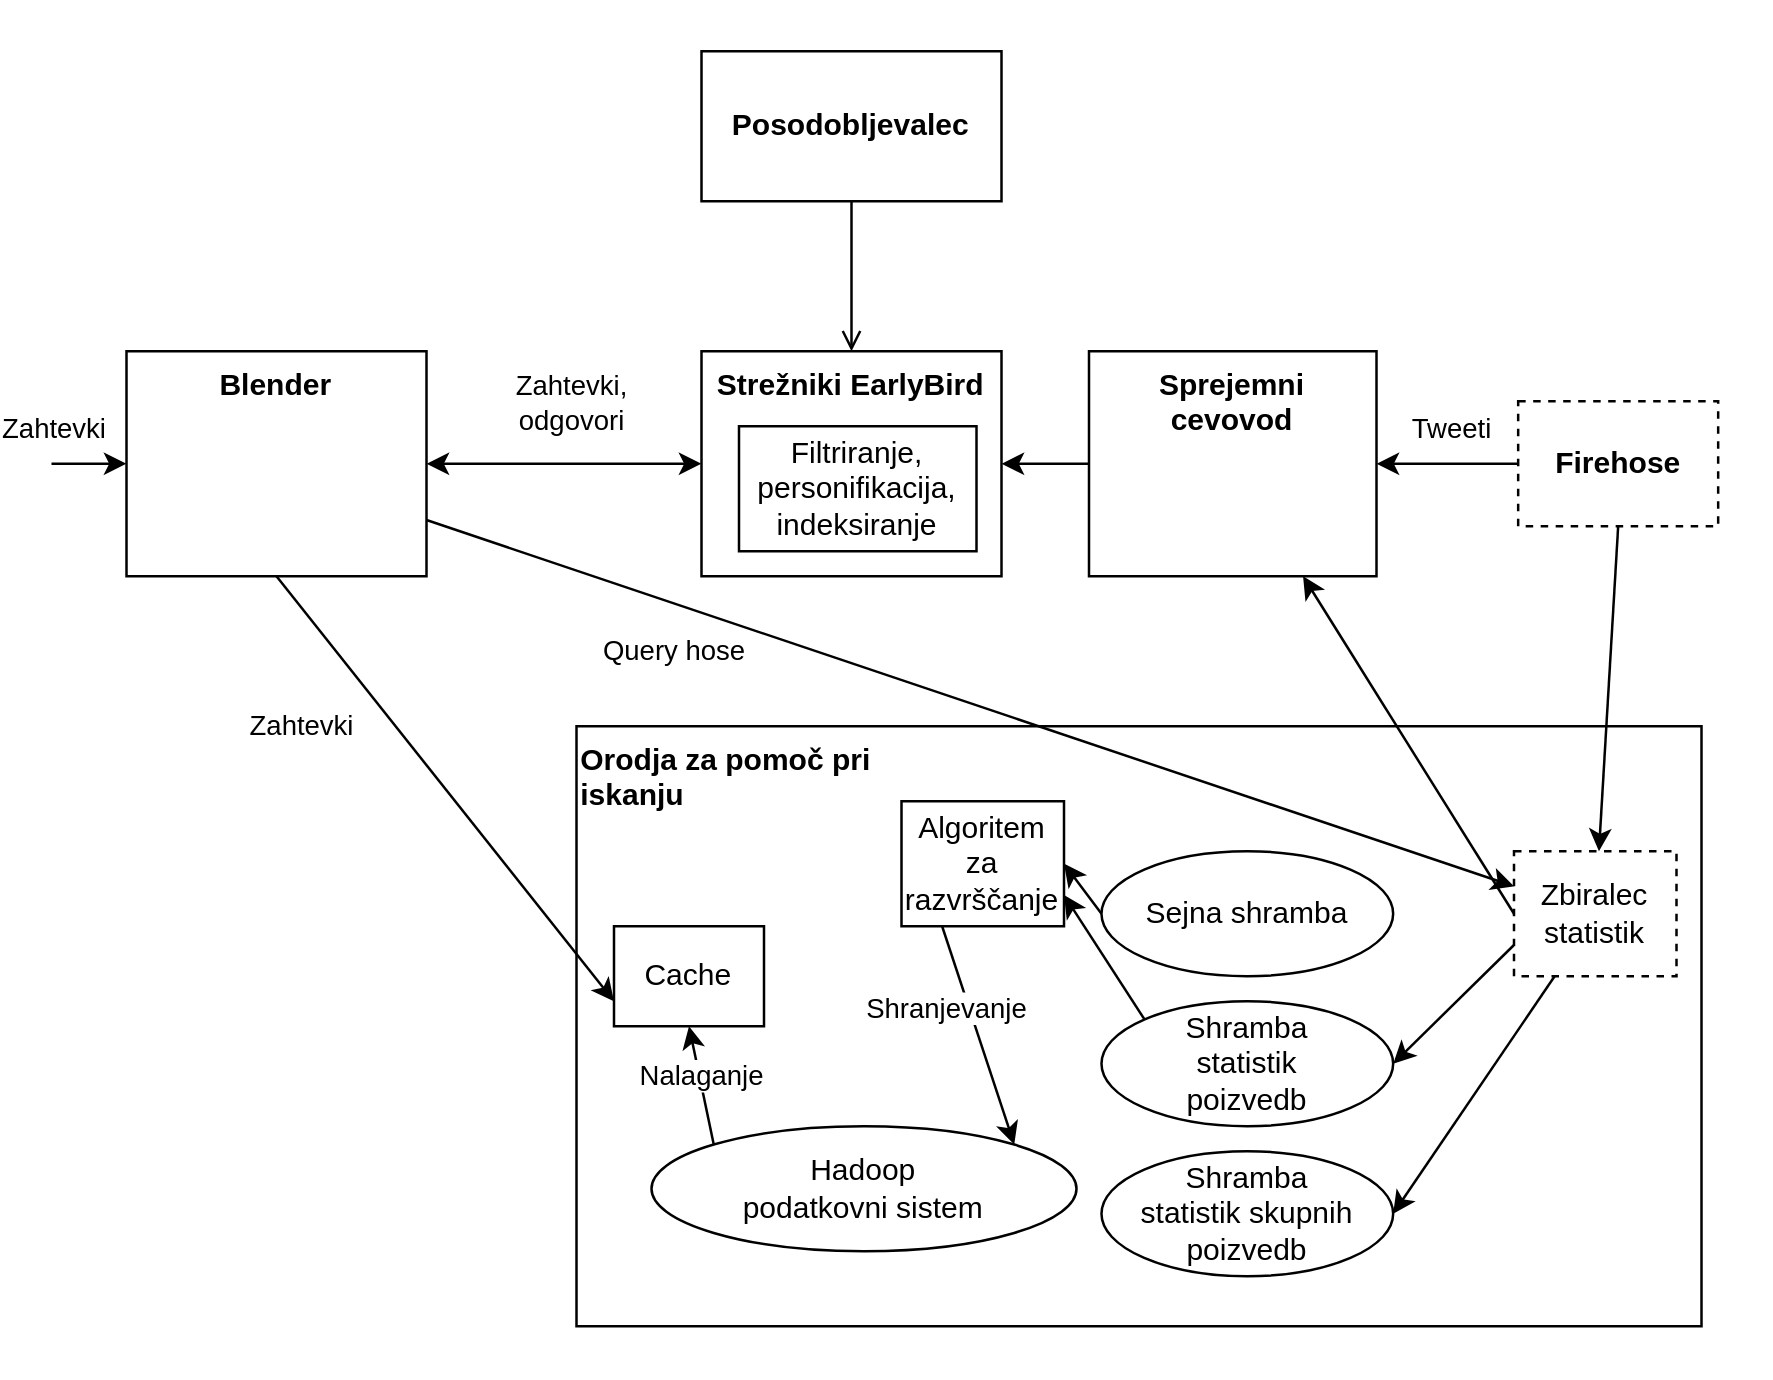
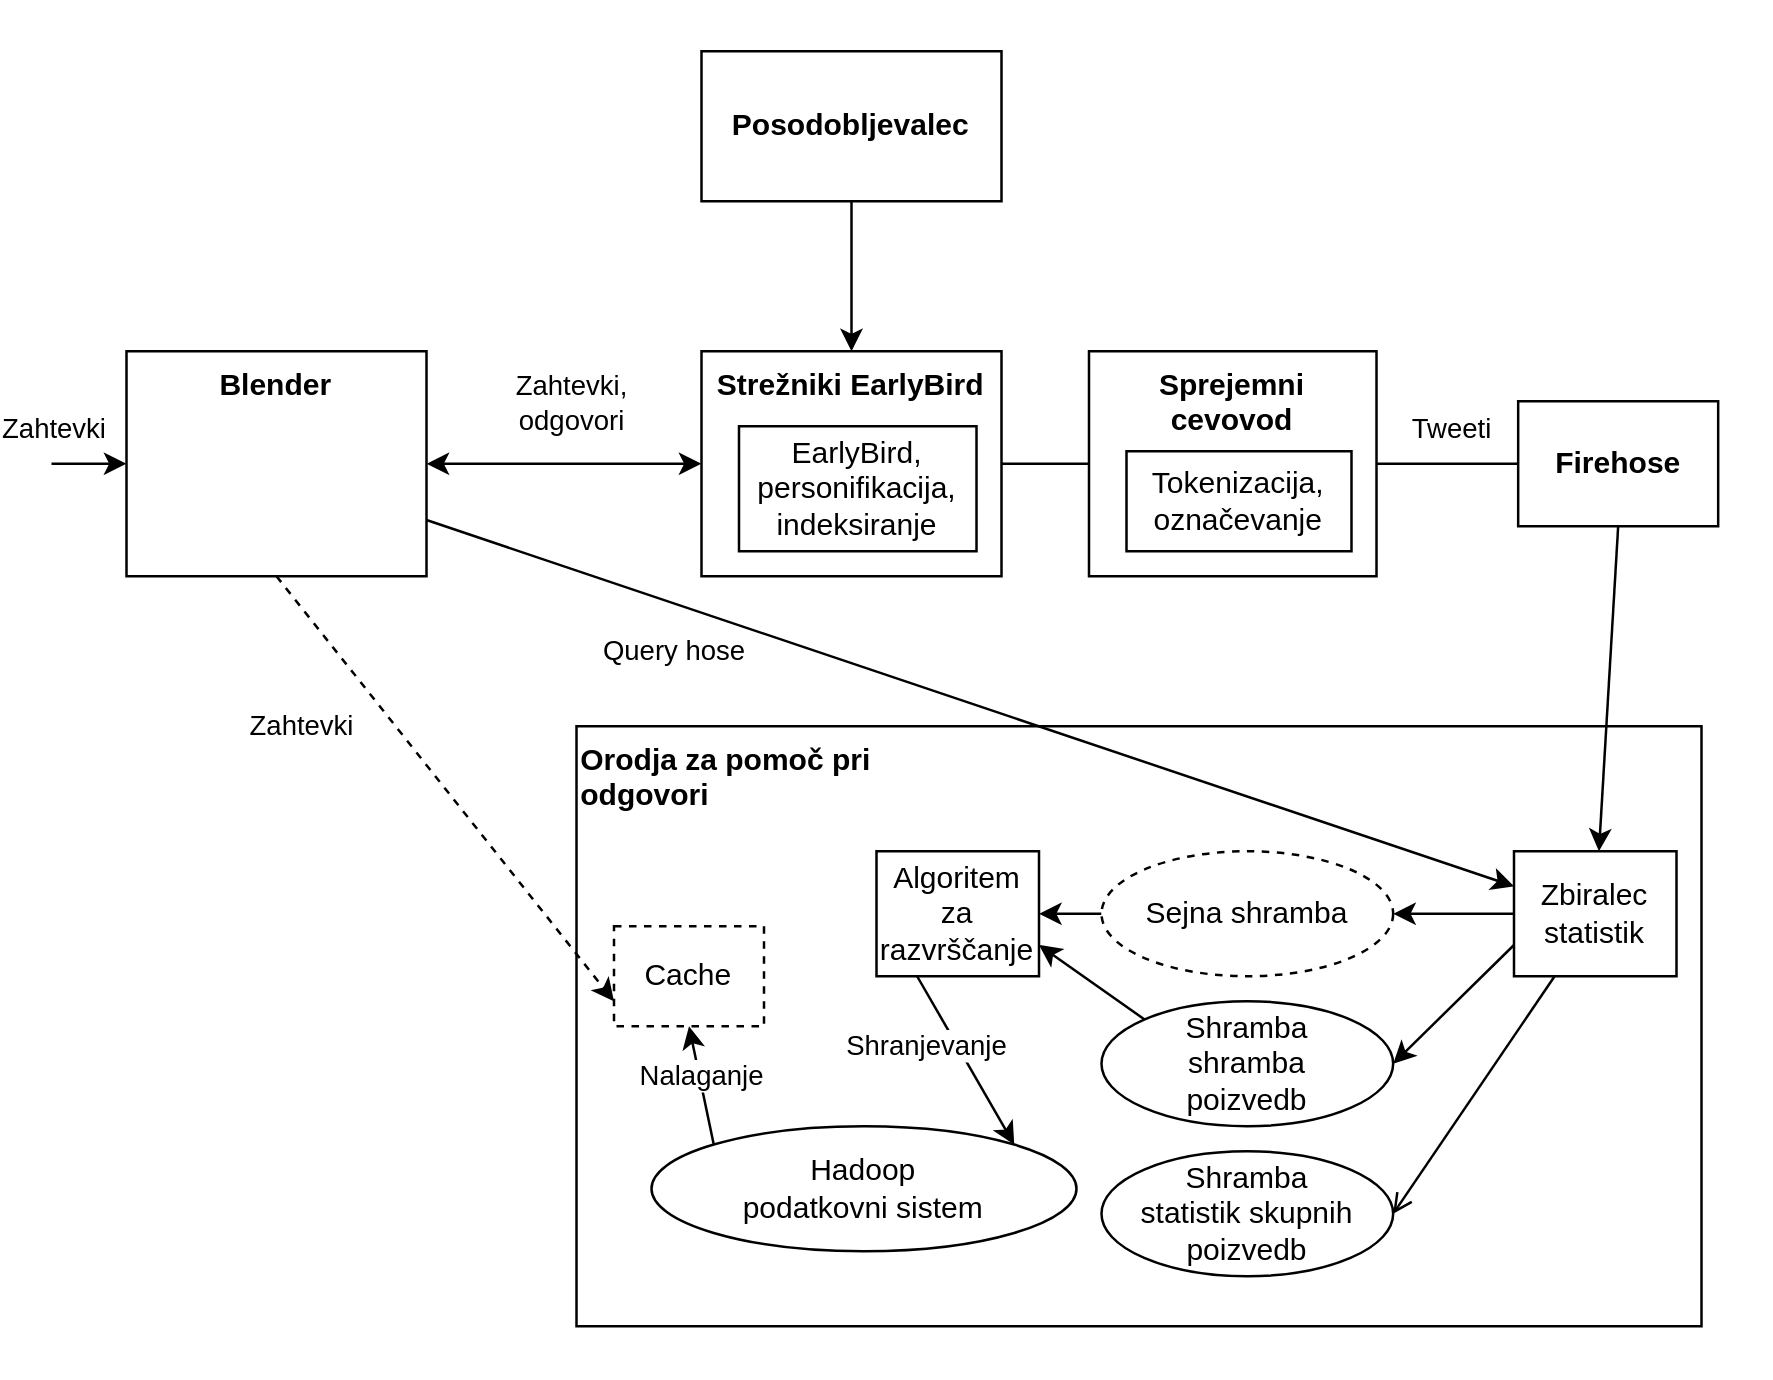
edge "Posodobljevalec" -> "Strežniki EarlyBird": arrowhead open -> classic
edge "Sprejemni cevovod" -> "Strežniki EarlyBird": arrowhead classic -> none
edge "Firehose" -> "Sprejemni cevovod": arrowhead classic -> none
node "Firehose": style dashed -> solid
node "Filtriranje, personifikacija, indeksiranje": label "Filtriranje, personifikacija, indeksiranje" -> "EarlyBird, personifikacija, indeksiranje"
node "Tokenizacija, označevanje": added
edge "Zbiralec statistik" -> "Sprejemni cevovod": now "Zbiralec statistik" -> "Sejna shramba"
node "Orodja za pomoč pri iskanju": label "Orodja za pomoč pri iskanju" -> "Orodja za pomoč pri odgovori"
edge "Blender" -> "Cache": style solid -> dashed
node "Algoritem za razvrščanje": moved (983, 864) -> (958, 914)
node "Sejna shramba": style solid -> dashed
node "Zbiralec statistik": style dashed -> solid
node "Cache": style solid -> dashed
node "Shramba statistik poizvedb": label "Shramba statistik poizvedb" -> "Shramba shramba poizvedb"
edge "Zbiralec statistik" -> "Shramba statistik skupnih poizvedb": arrowhead classic -> open
